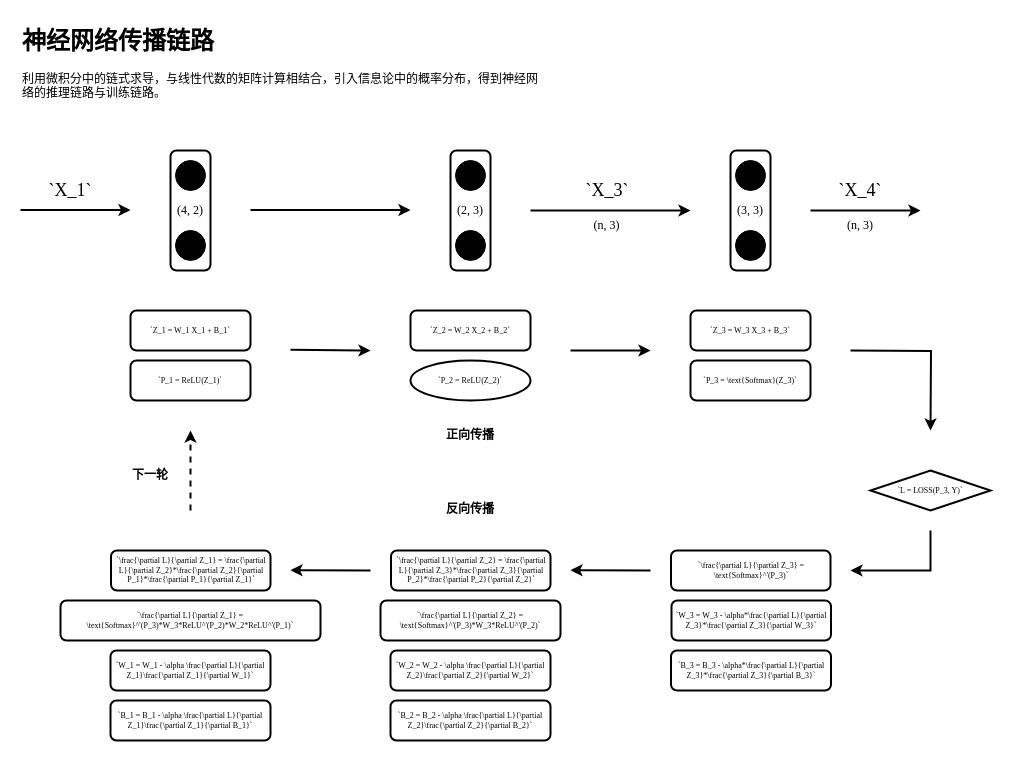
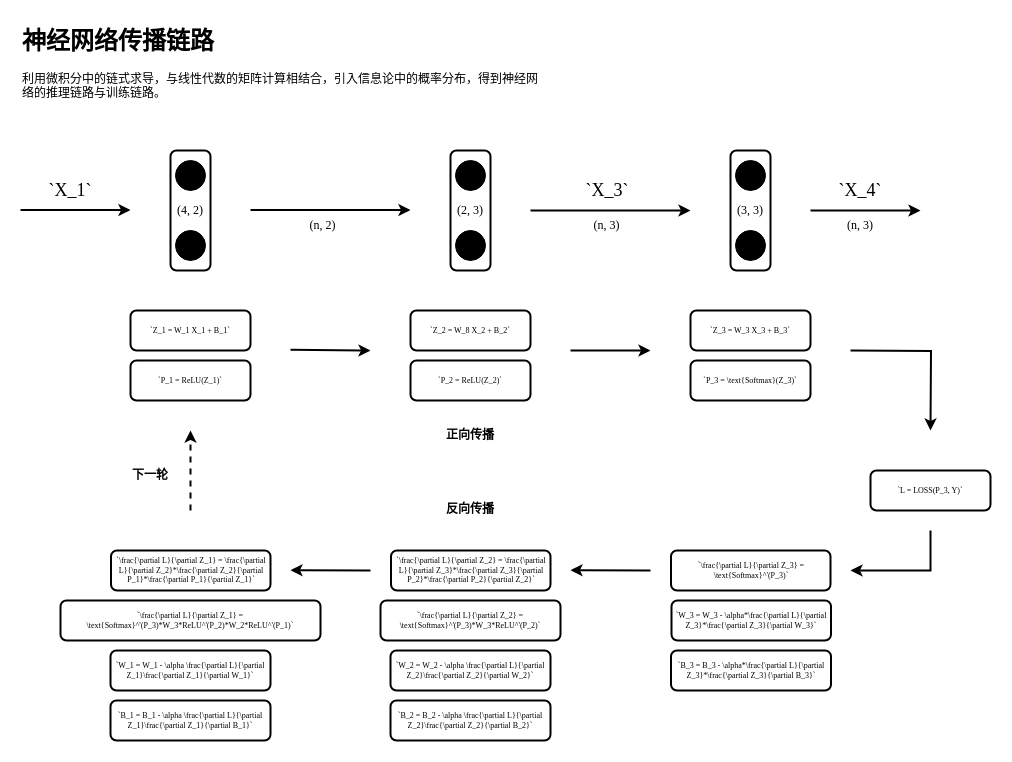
node "(n, 2)": added
node "`Z_2 = W_2 X_2 + B_2`": label "`Z_2 = W_2 X_2 + B_2`" -> "`Z_2 = W_8 X_2 + B_2`"
node "`P_2 = ReLU(Z_2)`": shape ellipse -> rounded rectangle
node "`L = LOSS(P_3, Y)`": shape diamond -> rounded rectangle
